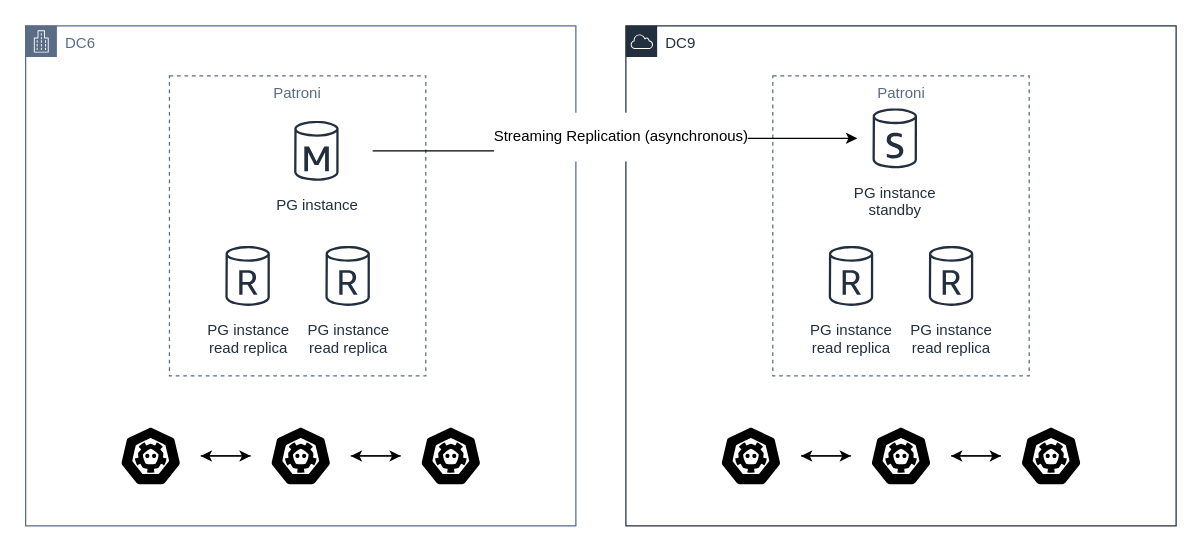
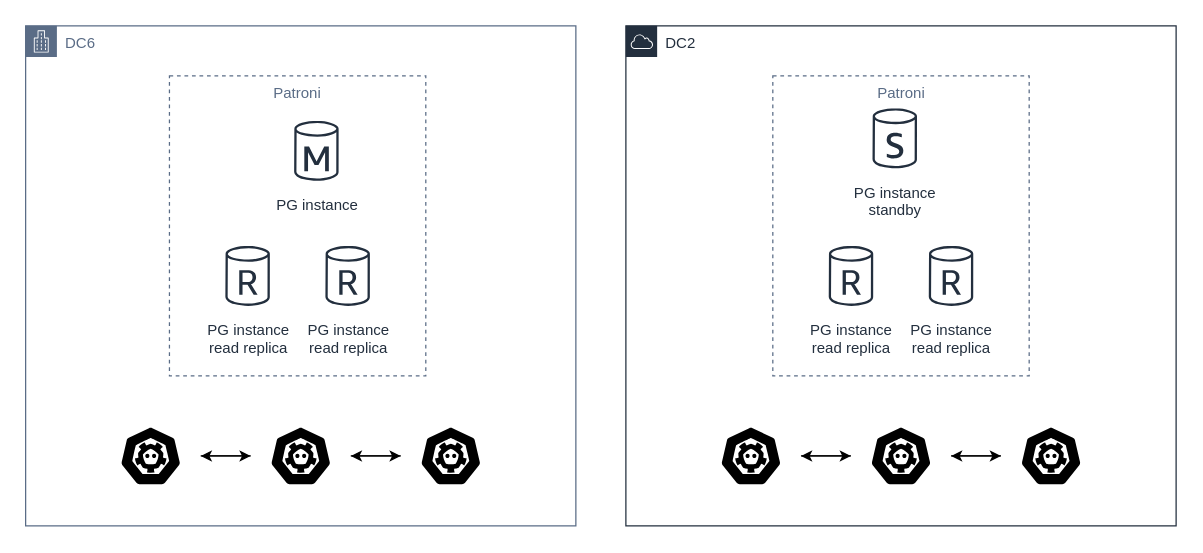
node "DC9": label "DC9" -> "DC2"
edge "PG instance" -> "PG instance standby": removed, label "Streaming Replication (asynchronous)"
